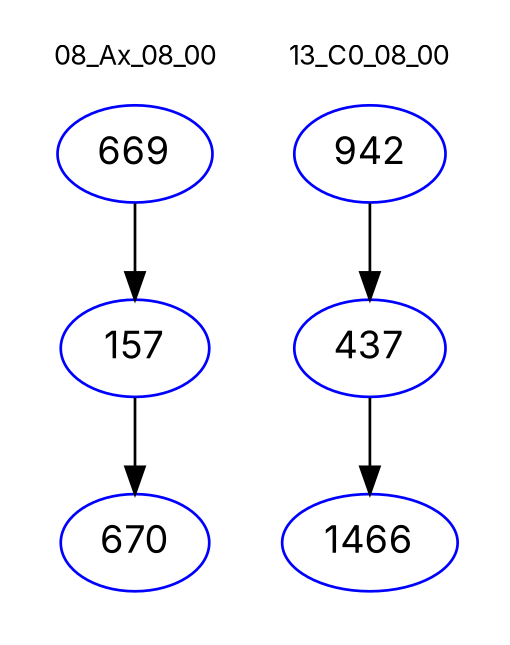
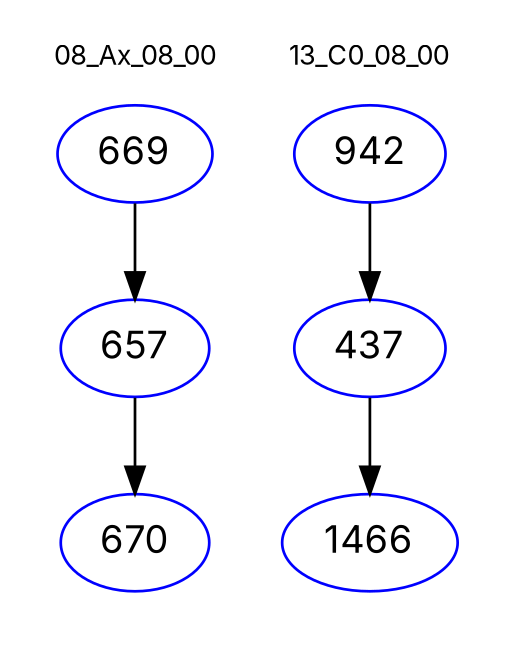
node "157": label "157" -> "657"
